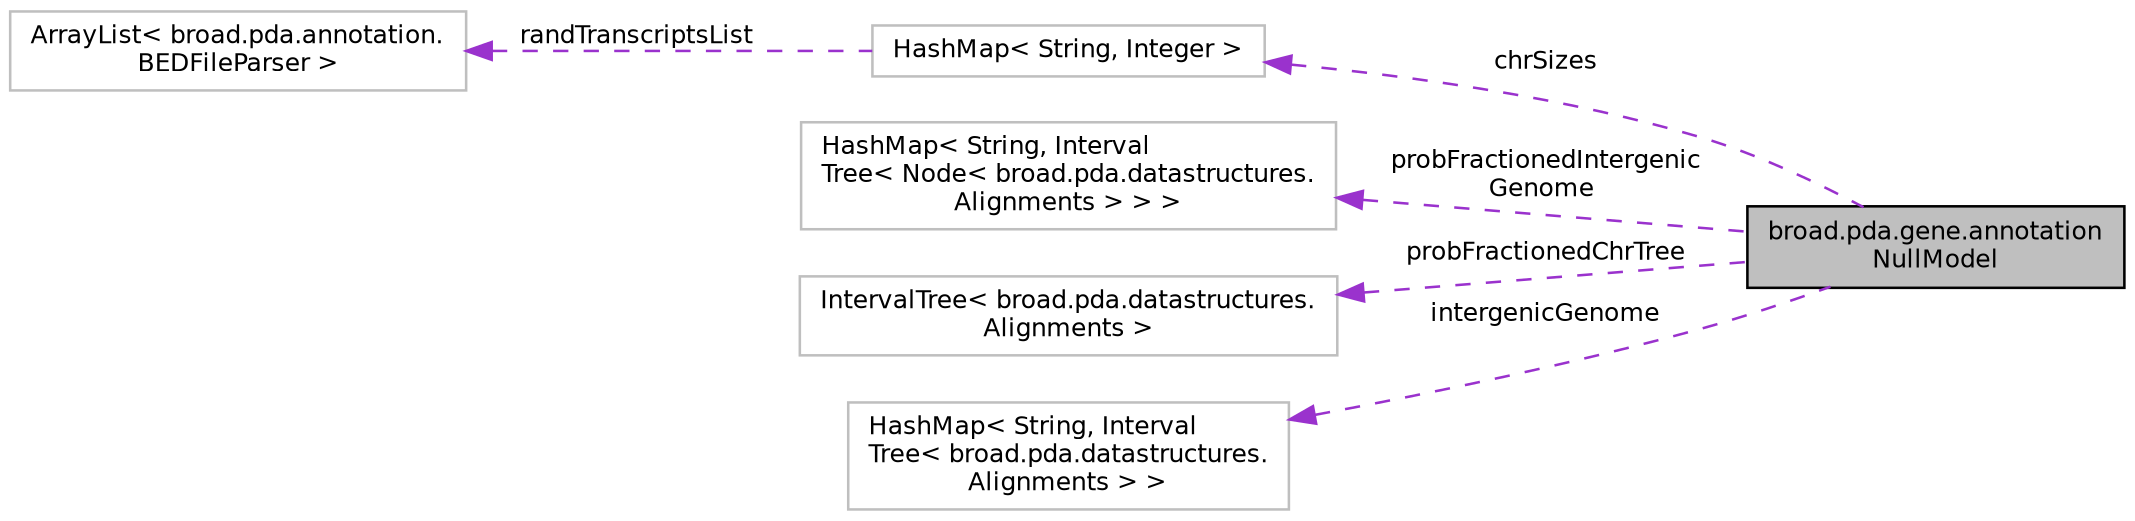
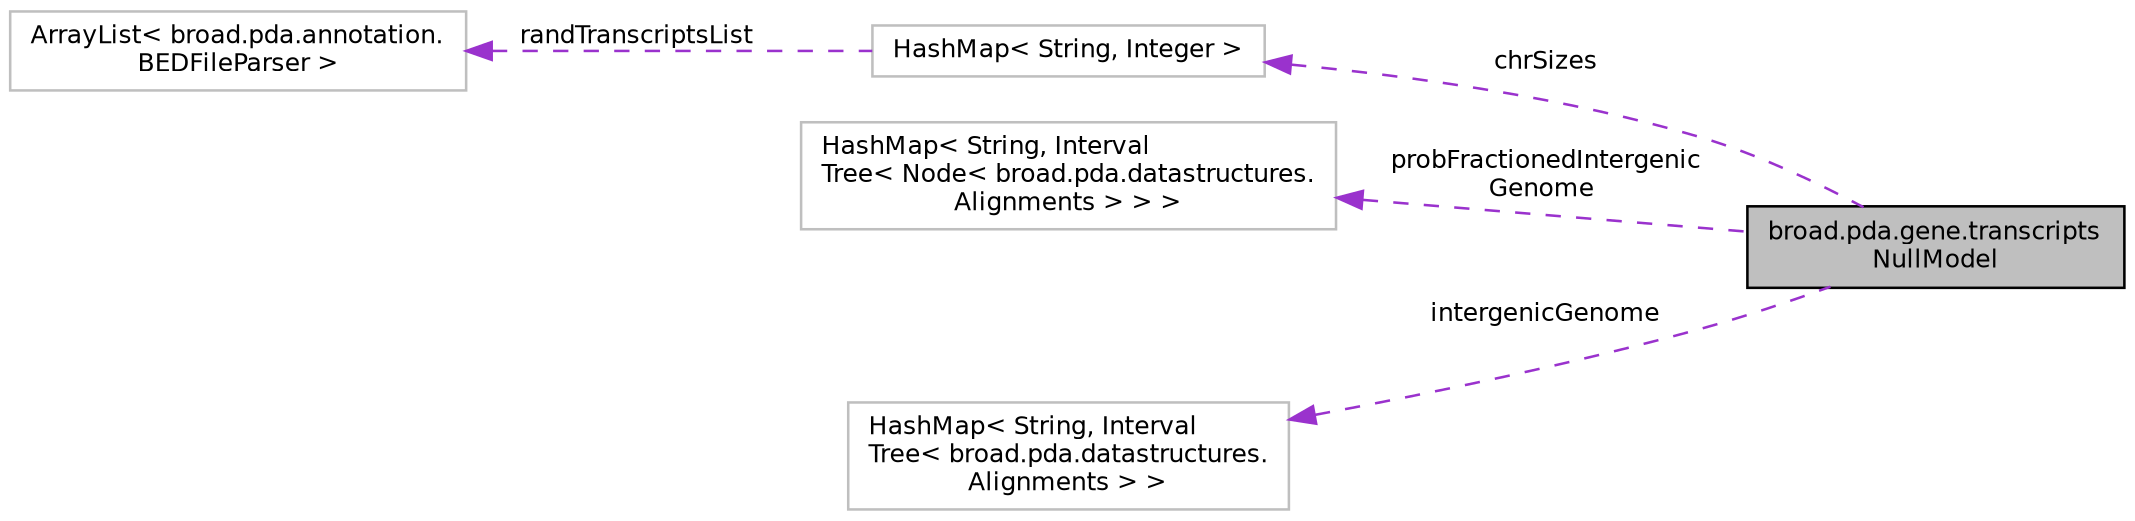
node "broad.pda.gene.annotation NullModel": label "broad.pda.gene.annotation NullModel" -> "broad.pda.gene.transcripts NullModel"
node "IntervalTree< broad.pda.datastructures. Alignments >": removed
